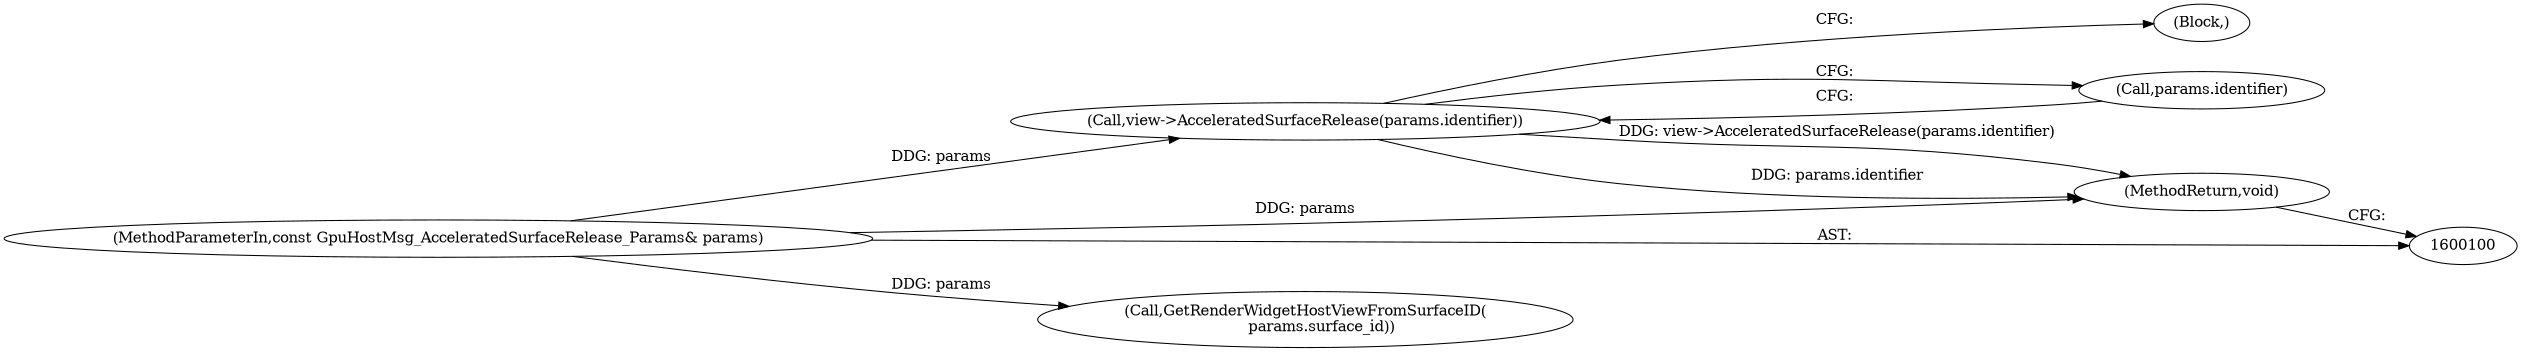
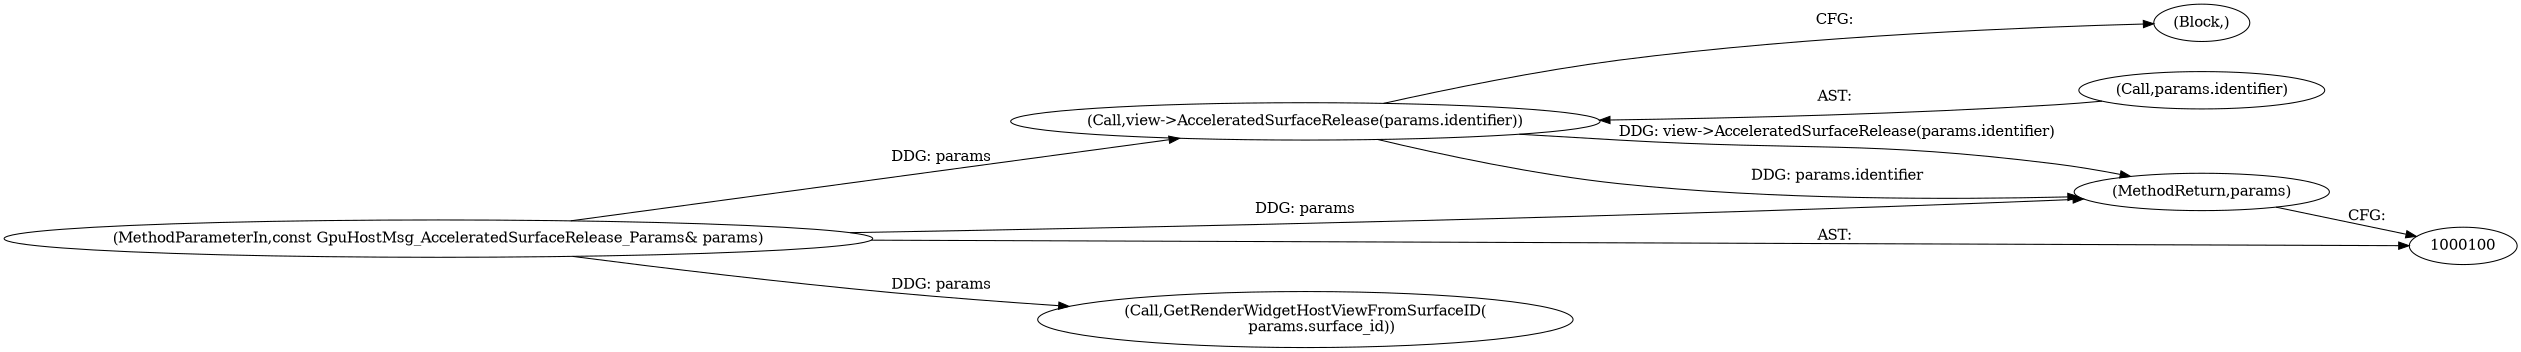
edge "(Call,view->AcceleratedSurfaceRelease(params.identifier))" -> "(Call,params.identifier)": removed, label "CFG:"
edge "(Call,params.identifier)" -> "(Call,view->AcceleratedSurfaceRelease(params.identifier))": label "CFG: " -> "AST: "
node "(MethodReturn,void)": label "(MethodReturn,void)" -> "(MethodReturn,params)"
node "1600100": label "1600100" -> "1000100"
